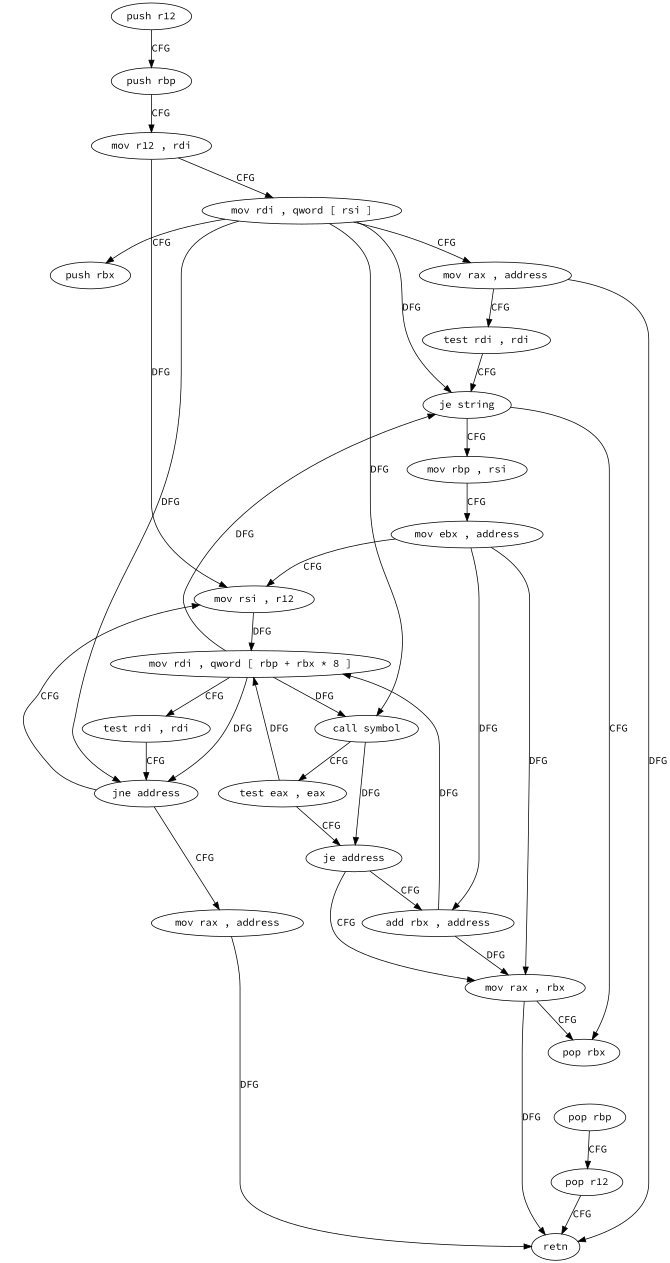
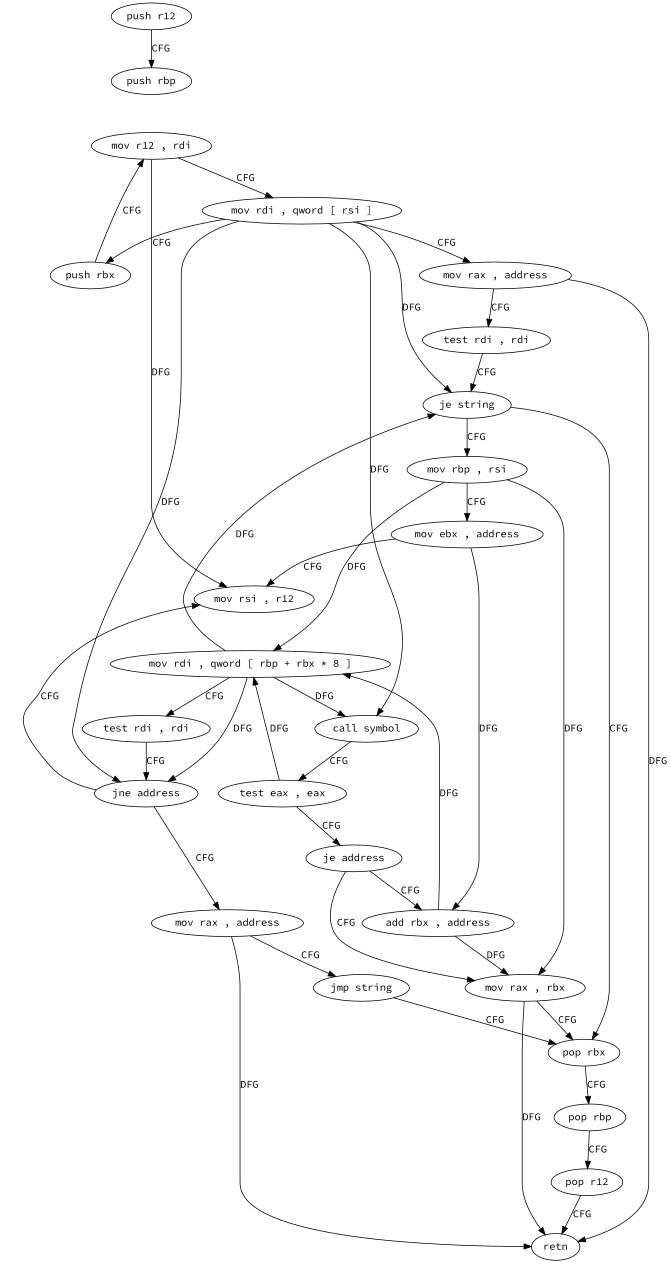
edge "push rbp" -> "mov r12 , rdi": now "push rbx" -> "mov r12 , rdi"
edge "mov rsi , r12" -> "mov rdi , qword [ rbp + rbx * 8 ]": now "mov rbp , rsi" -> "mov rdi , qword [ rbp + rbx * 8 ]"
edge "mov ebx , address" -> "mov rax , rbx": now "mov rbp , rsi" -> "mov rax , rbx"
edge "call symbol" -> "je address": removed, label "DFG"
node "jmp string": added
edge "pop rbx" -> "pop rbp": added, label "CFG"
